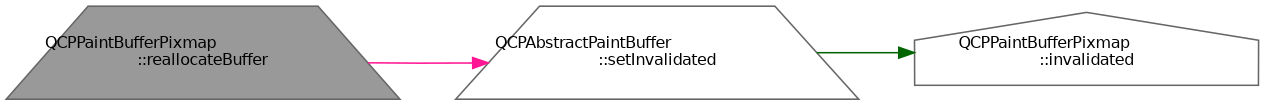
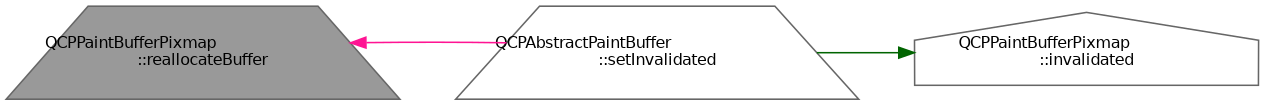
edge "QCPPaintBufferPixmap ::reallocateBuffer" -> "QCPAbstractPaintBuffer ::setInvalidated": reversed
